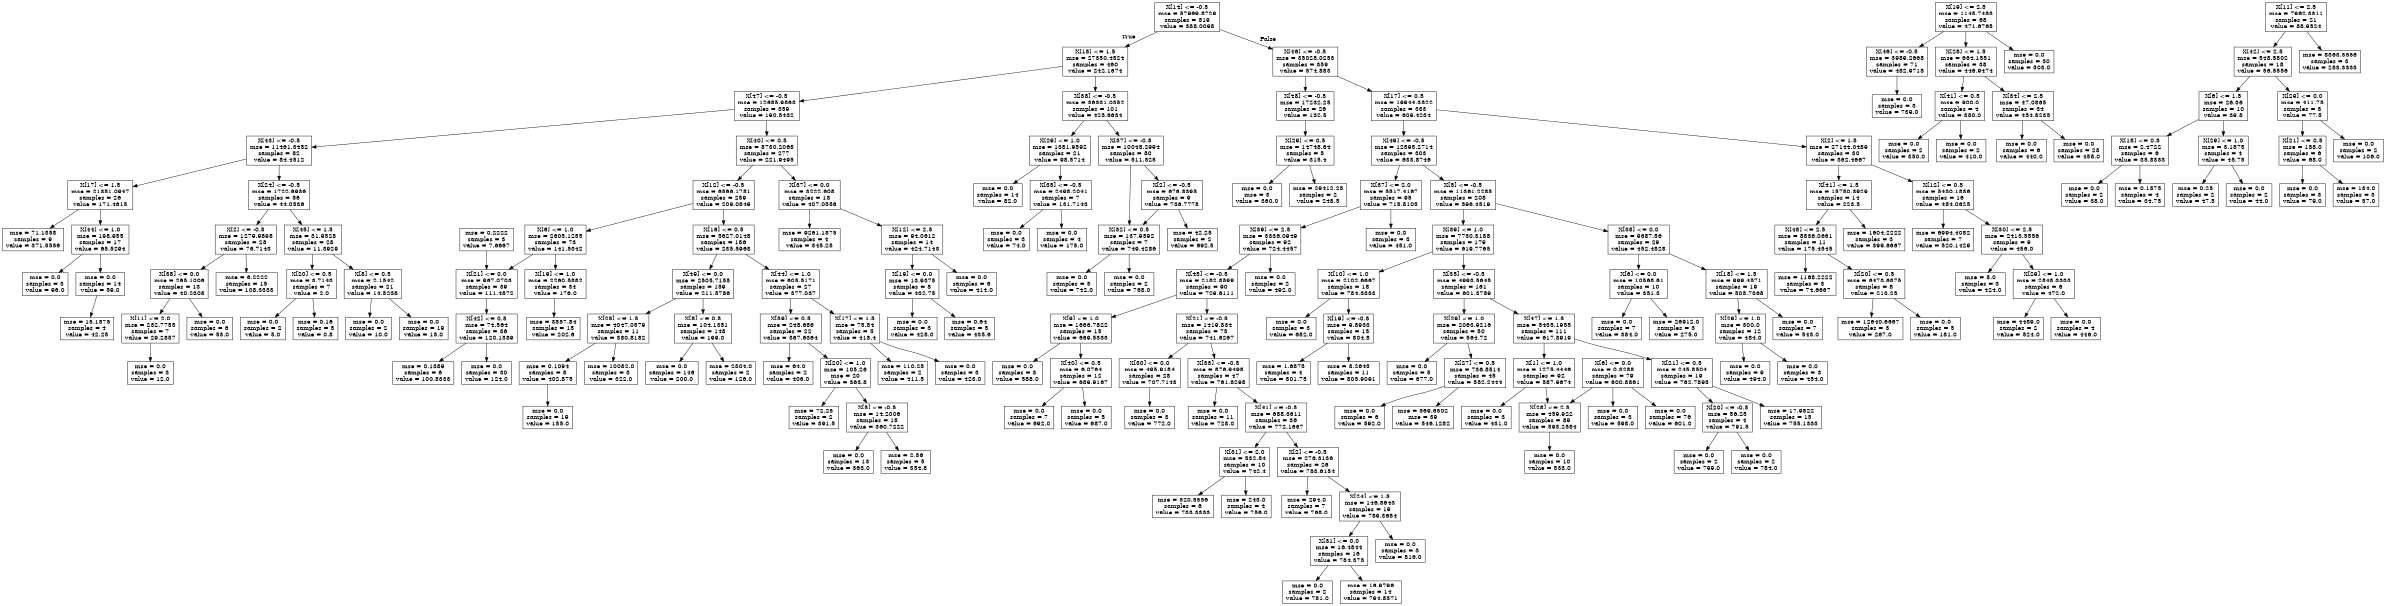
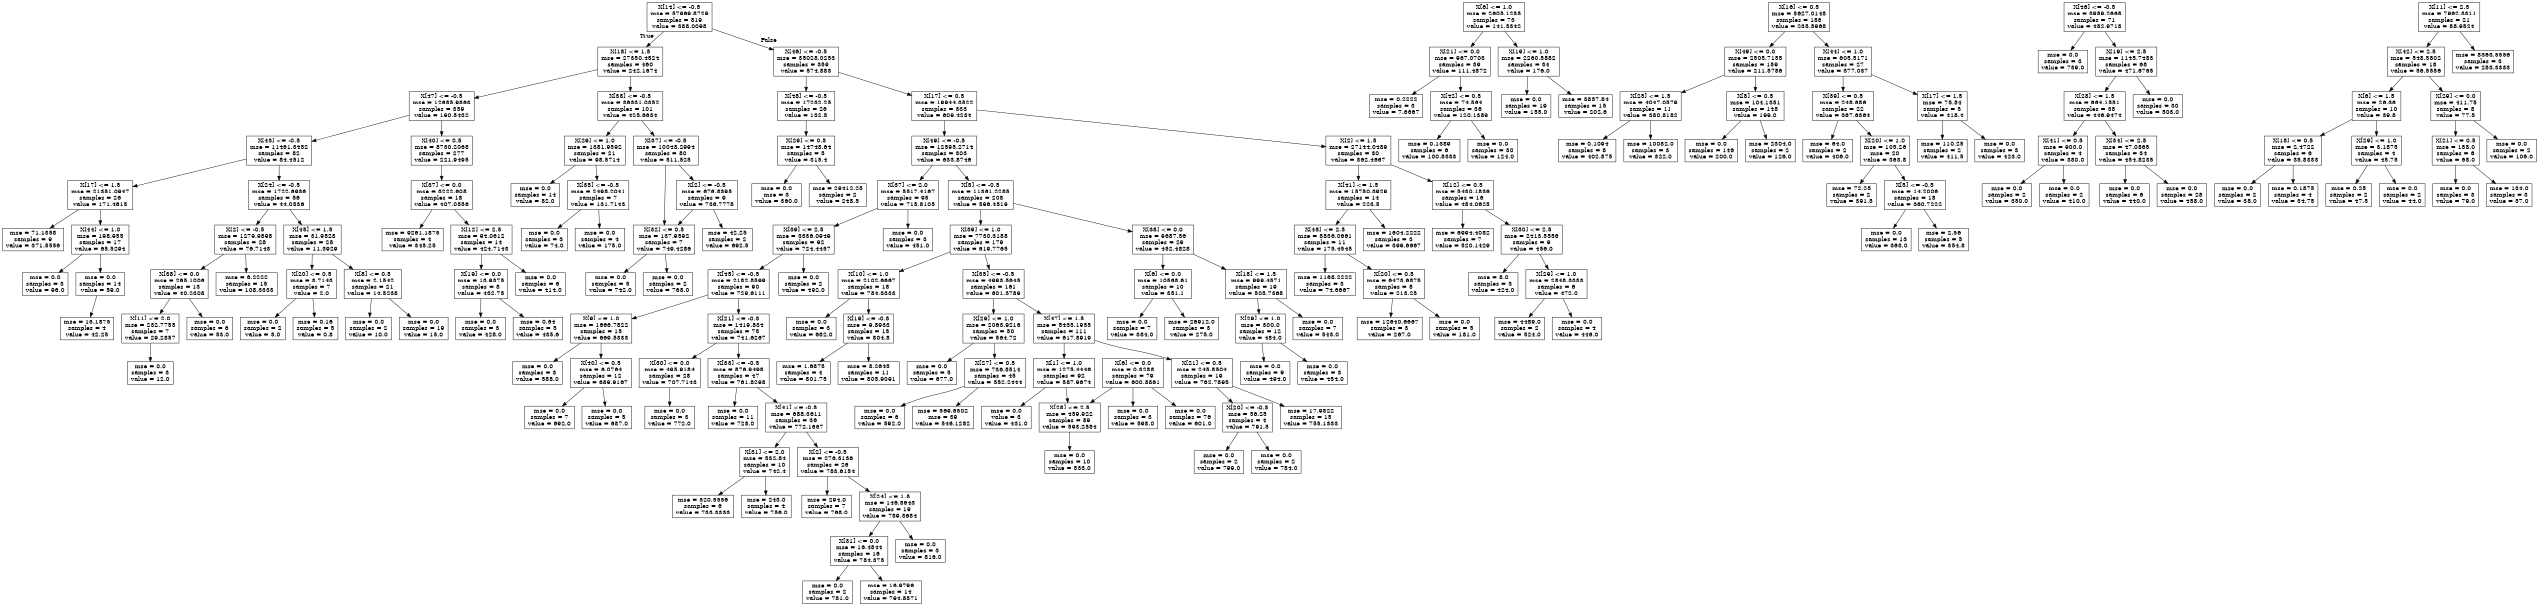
edge "X[19] <= 2.5 mse = 1145.7483 samples = 68 value = 471.6765" -> "X[46] <= -0.5 mse = 3989.2668 samples = 71 value = 482.9718": reversed
node "X[12] <= -0.5 mse = 6566.1781 samples = 259 value = 209.0849": removed
edge "mse = 0.2222 samples = 3 value = 7.6667" -> "X[21] <= 0.0 mse = 967.0703 samples = 39 value = 111.4872": reversed
node "X[6] <= 0.0 mse = 10568.61 samples = 10 value = 351.3": label "X[6] <= 0.0 mse = 10568.61 samples = 10 value = 351.3" -> "X[6] <= 0.0 mse = 10568.61 samples = 10 value = 351.1"
edge "mse = 0.1094 samples = 8 value = 402.875" -> "mse = 0.0 samples = 19 value = 155.0": now "X[19] <= 1.0 mse = 2260.5882 samples = 34 value = 176.0" -> "mse = 0.0 samples = 19 value = 155.0"
node "mse = 0.0 samples = 3 value = 431.0": label "mse = 0.0 samples = 3 value = 431.0" -> "mse = 0.0 value = 3 value = 431.0"
